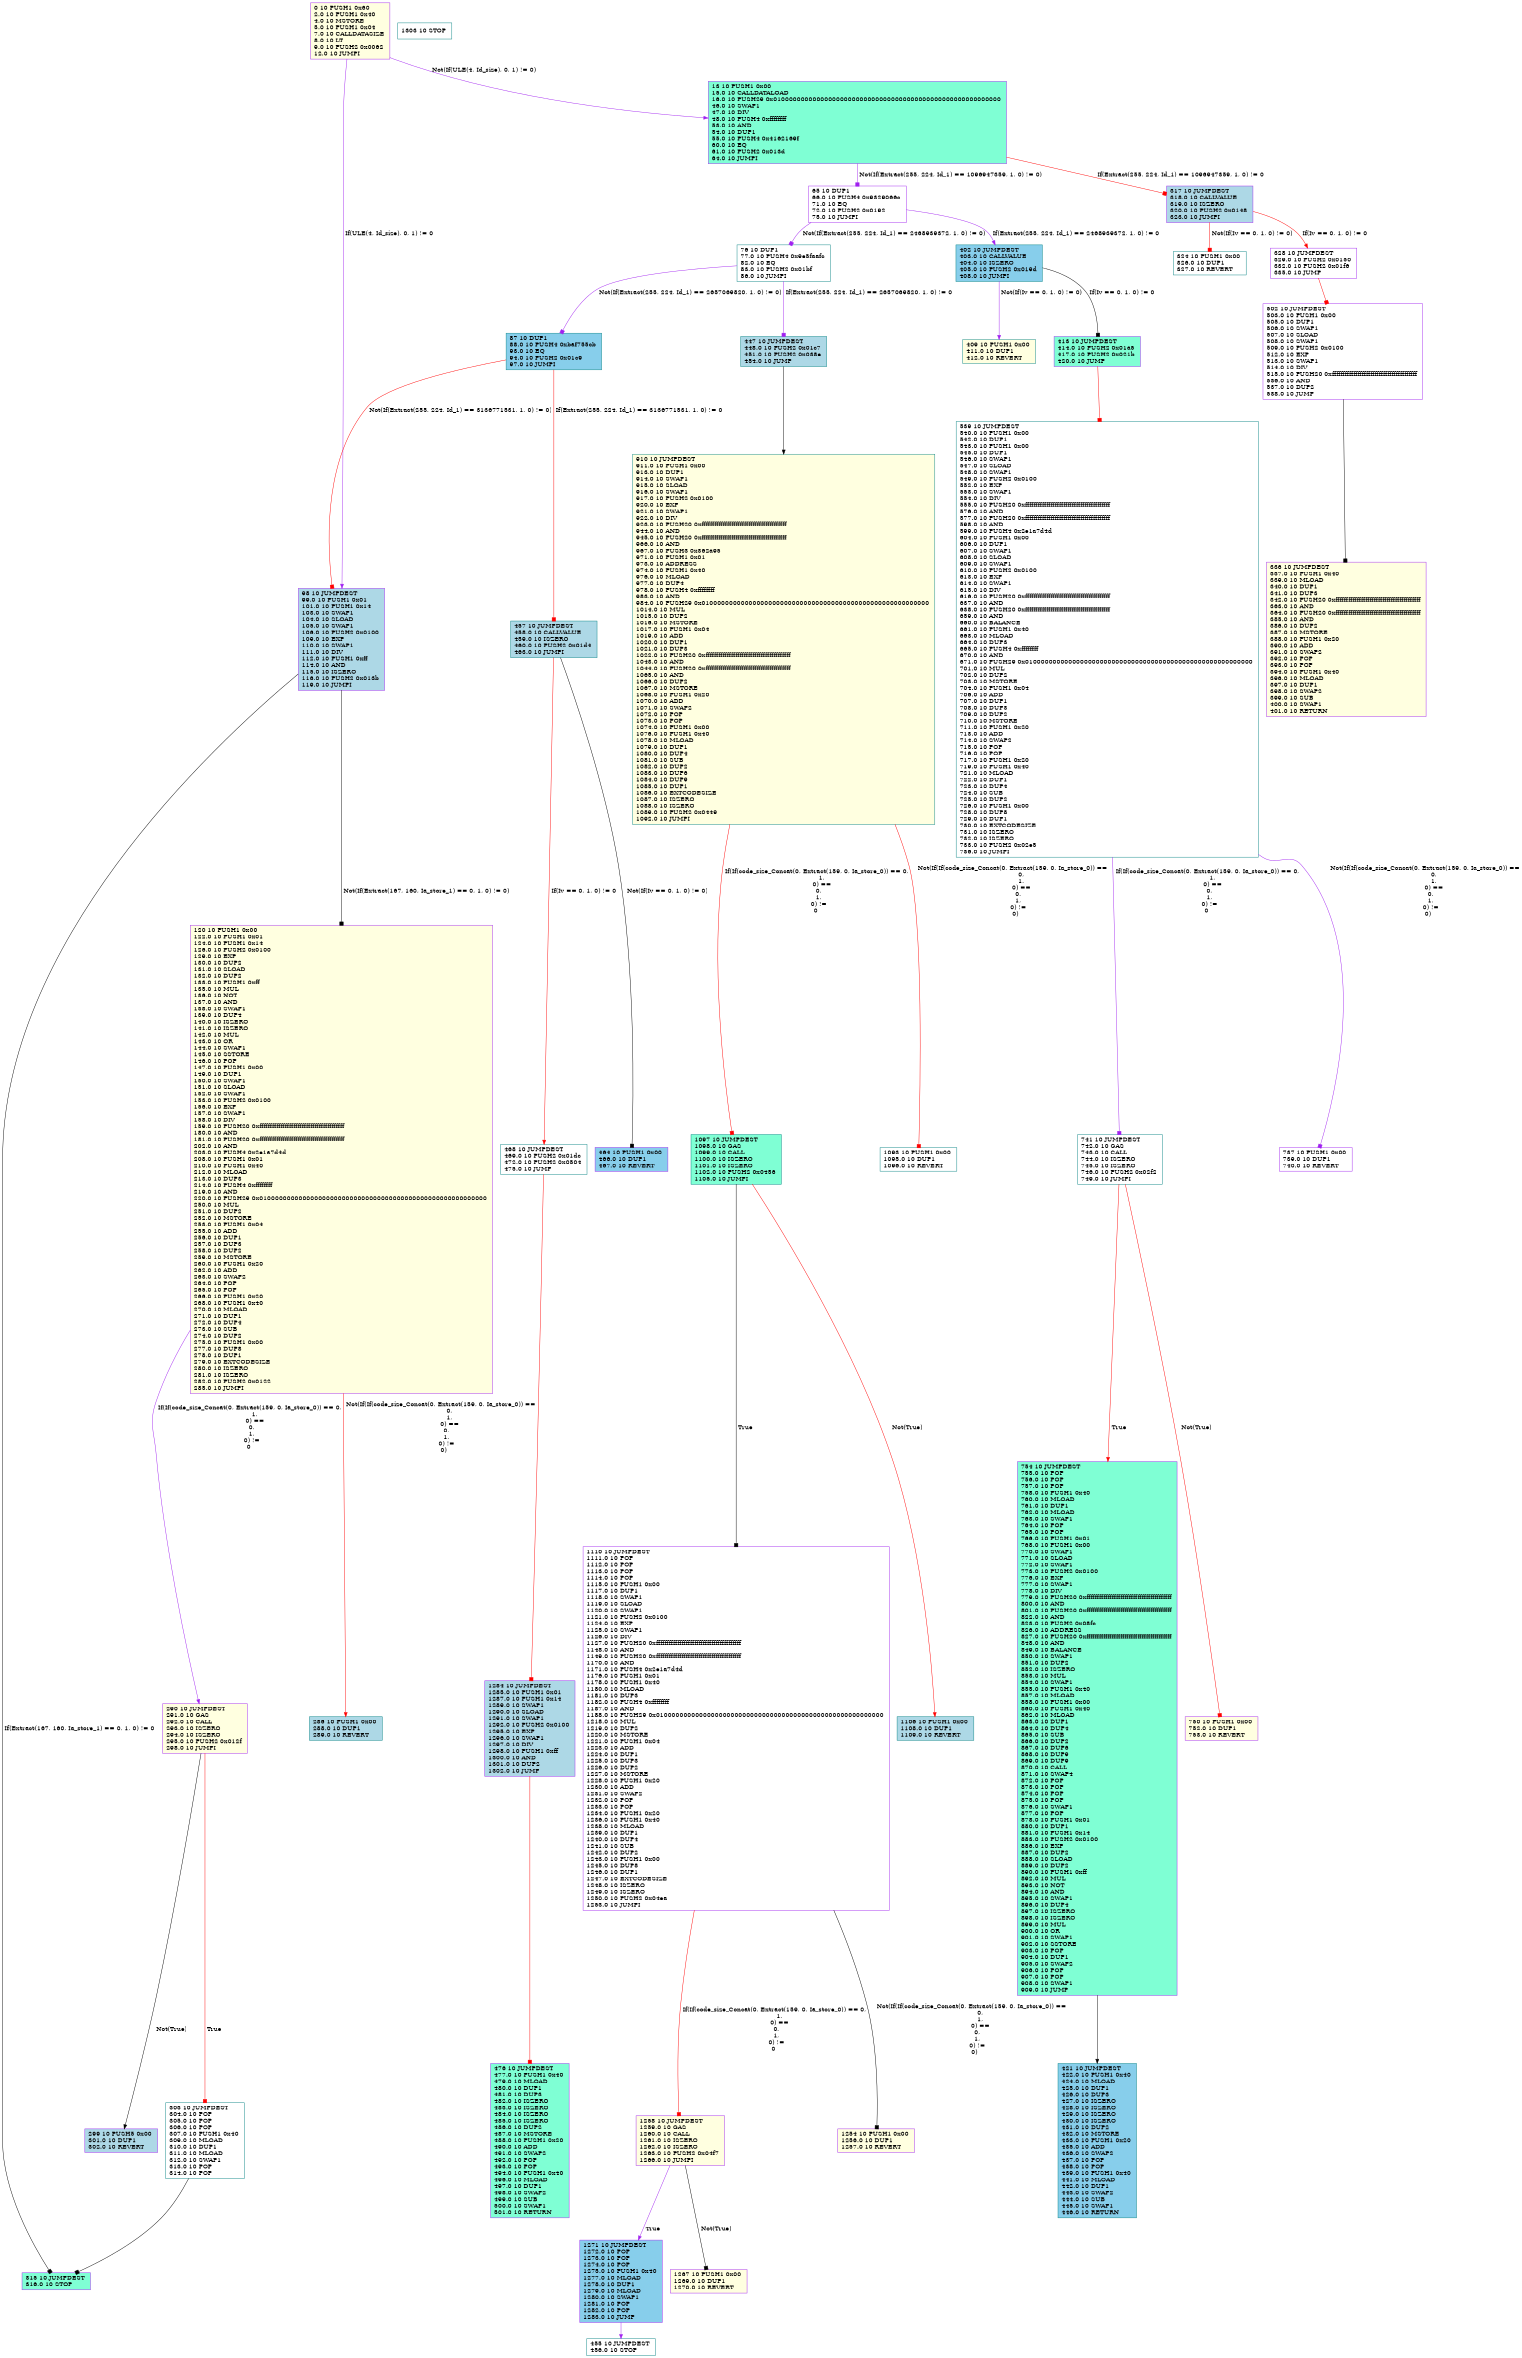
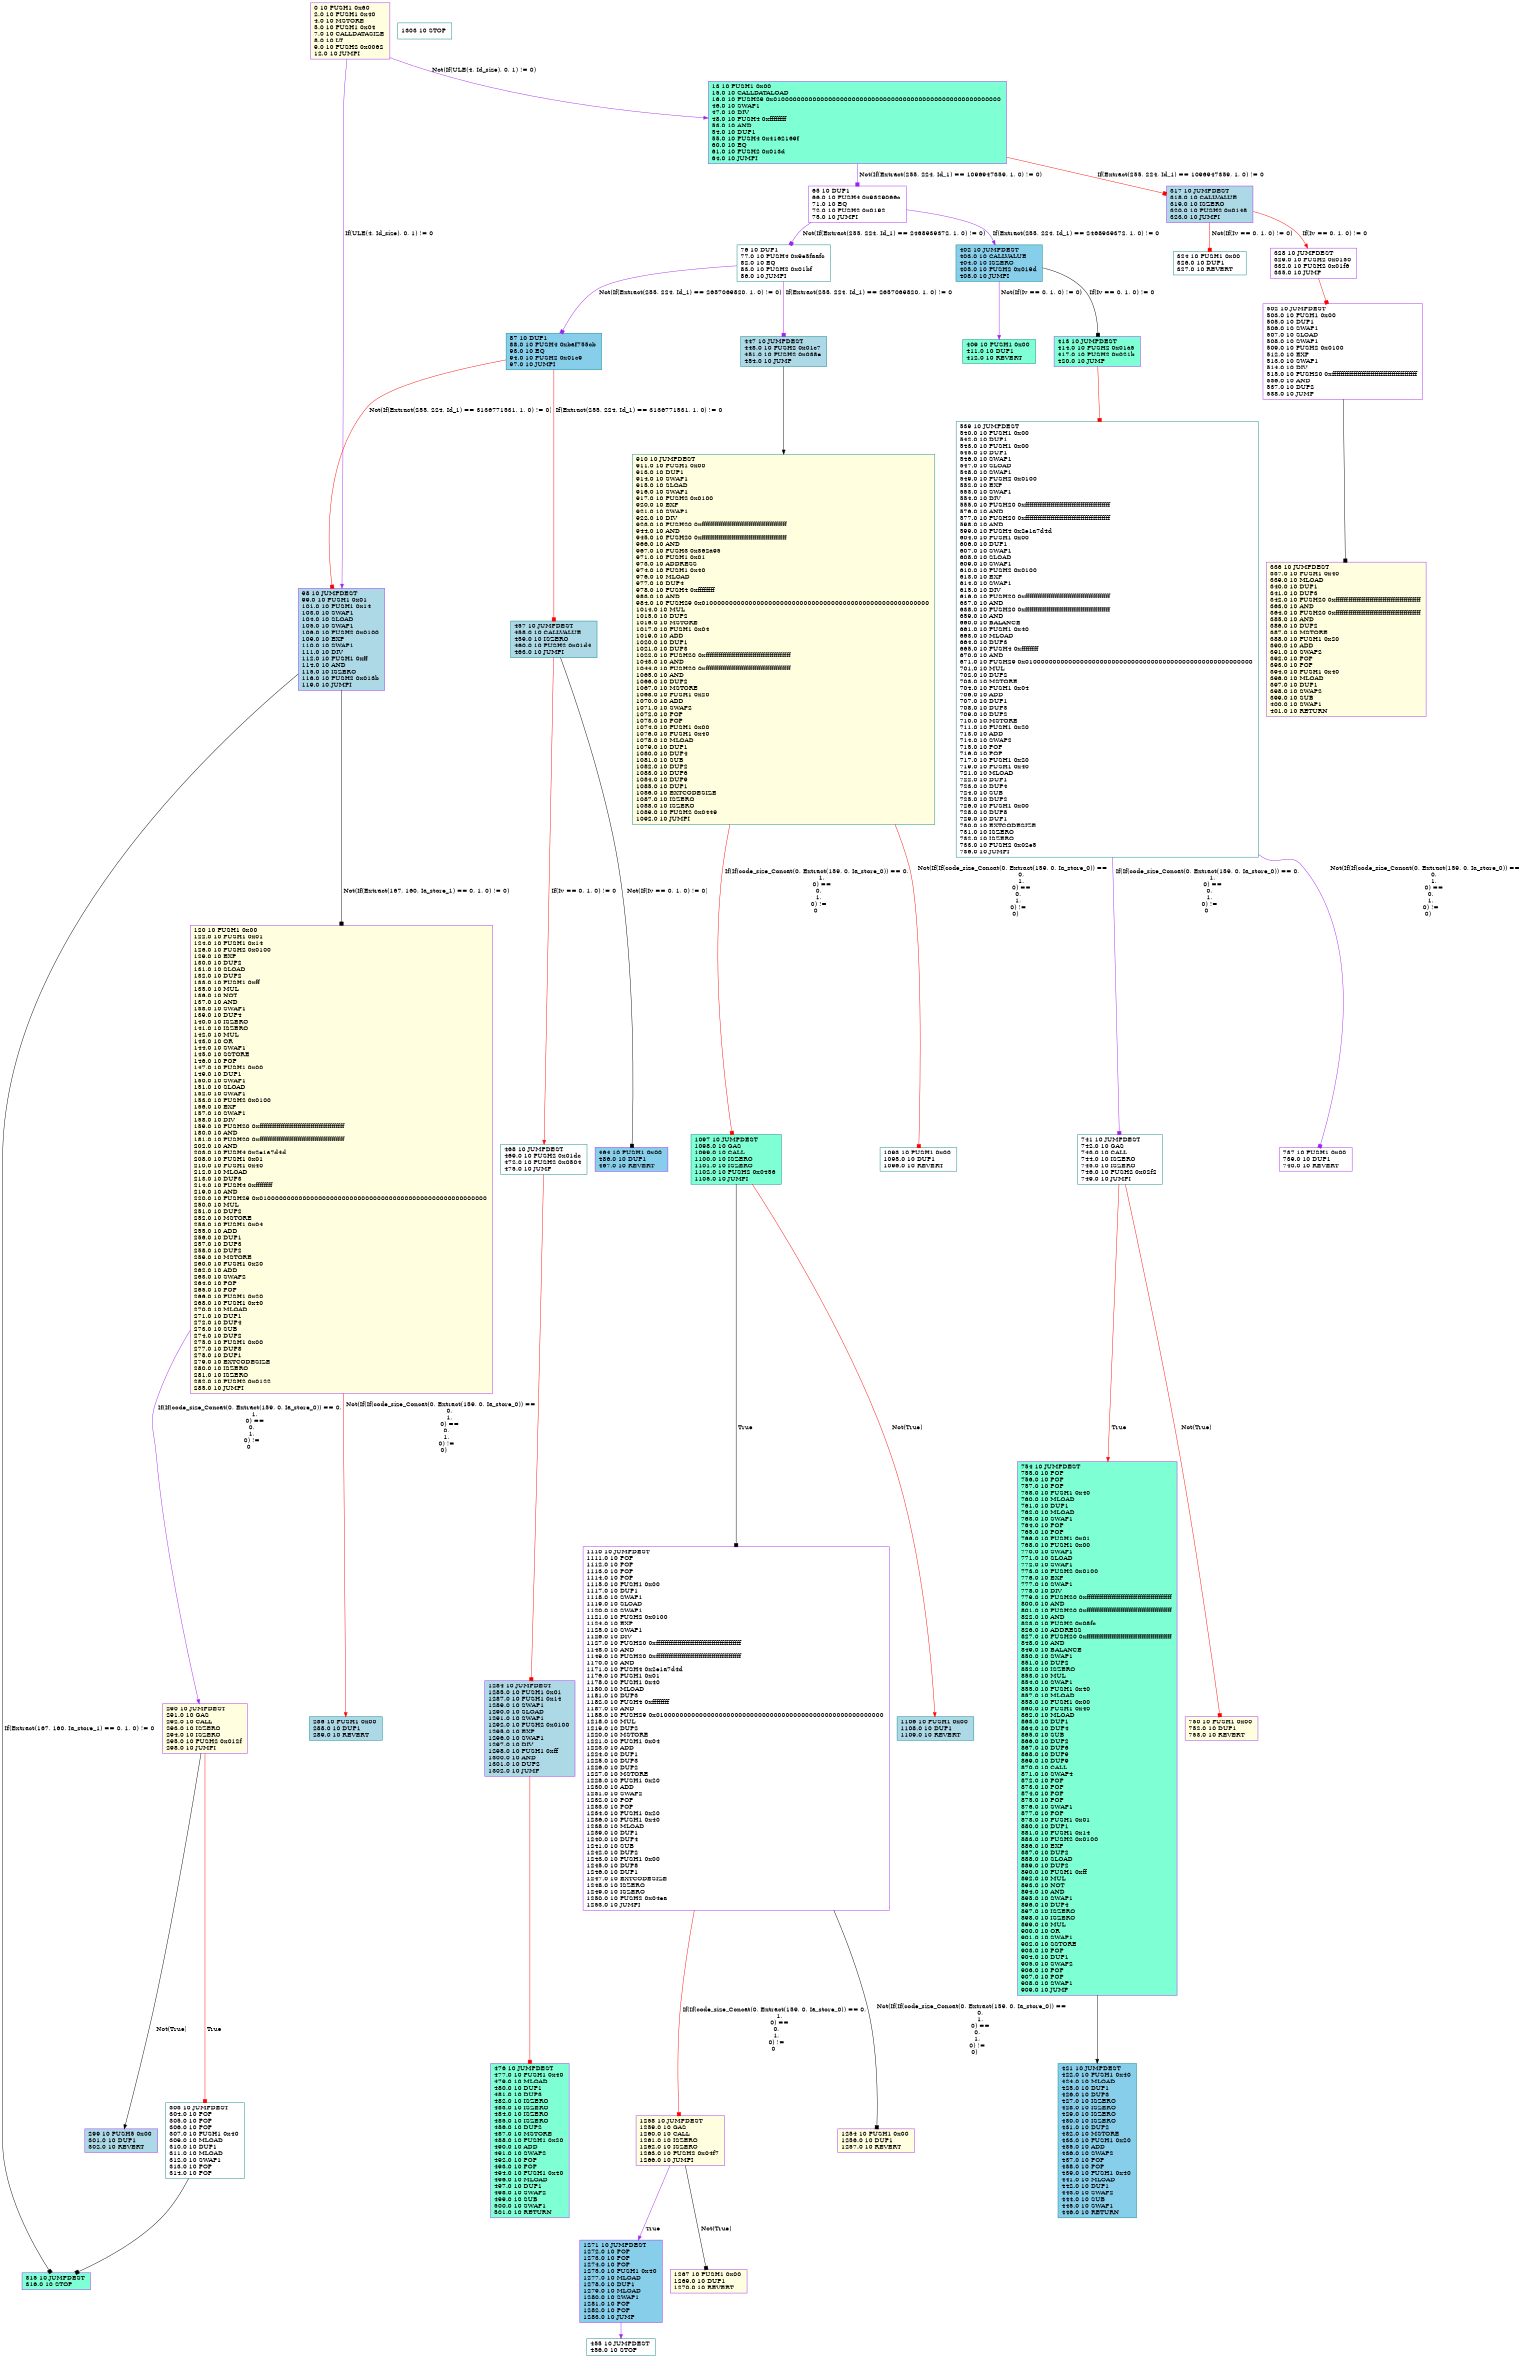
node "409 10 PUSH1 0x00 411.0 10 DUP1 412.0 10 REVERT": fillcolor lightyellow -> aquamarine
node "464 10 PUSH1 0x00 466.0 10 DUP1 467.0 10 REVERT": label "464 10 PUSH1 0x00 466.0 10 DUP1 467.0 10 REVERT" -> "464 10 PUSH1 0x00 486.0 10 DUP1 467.0 10 REVERT"
